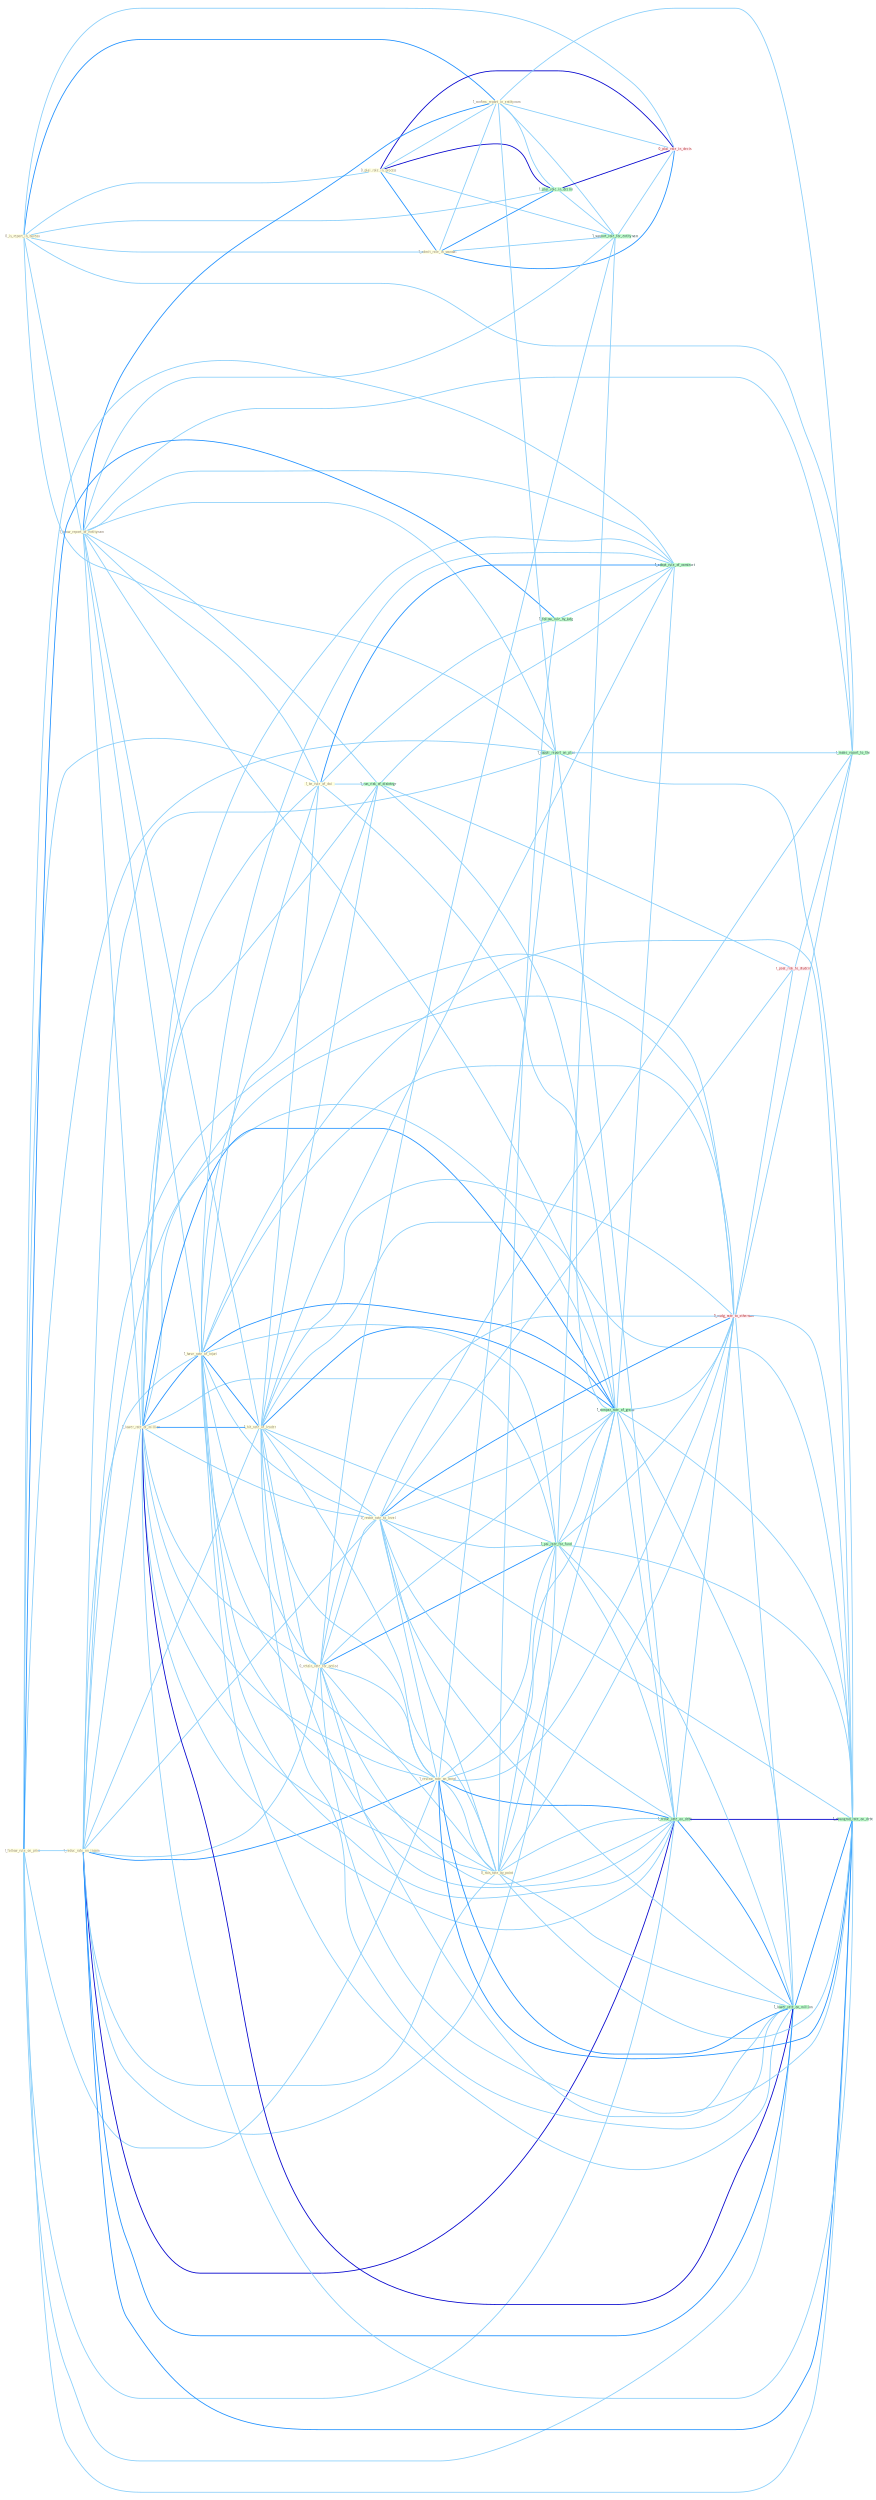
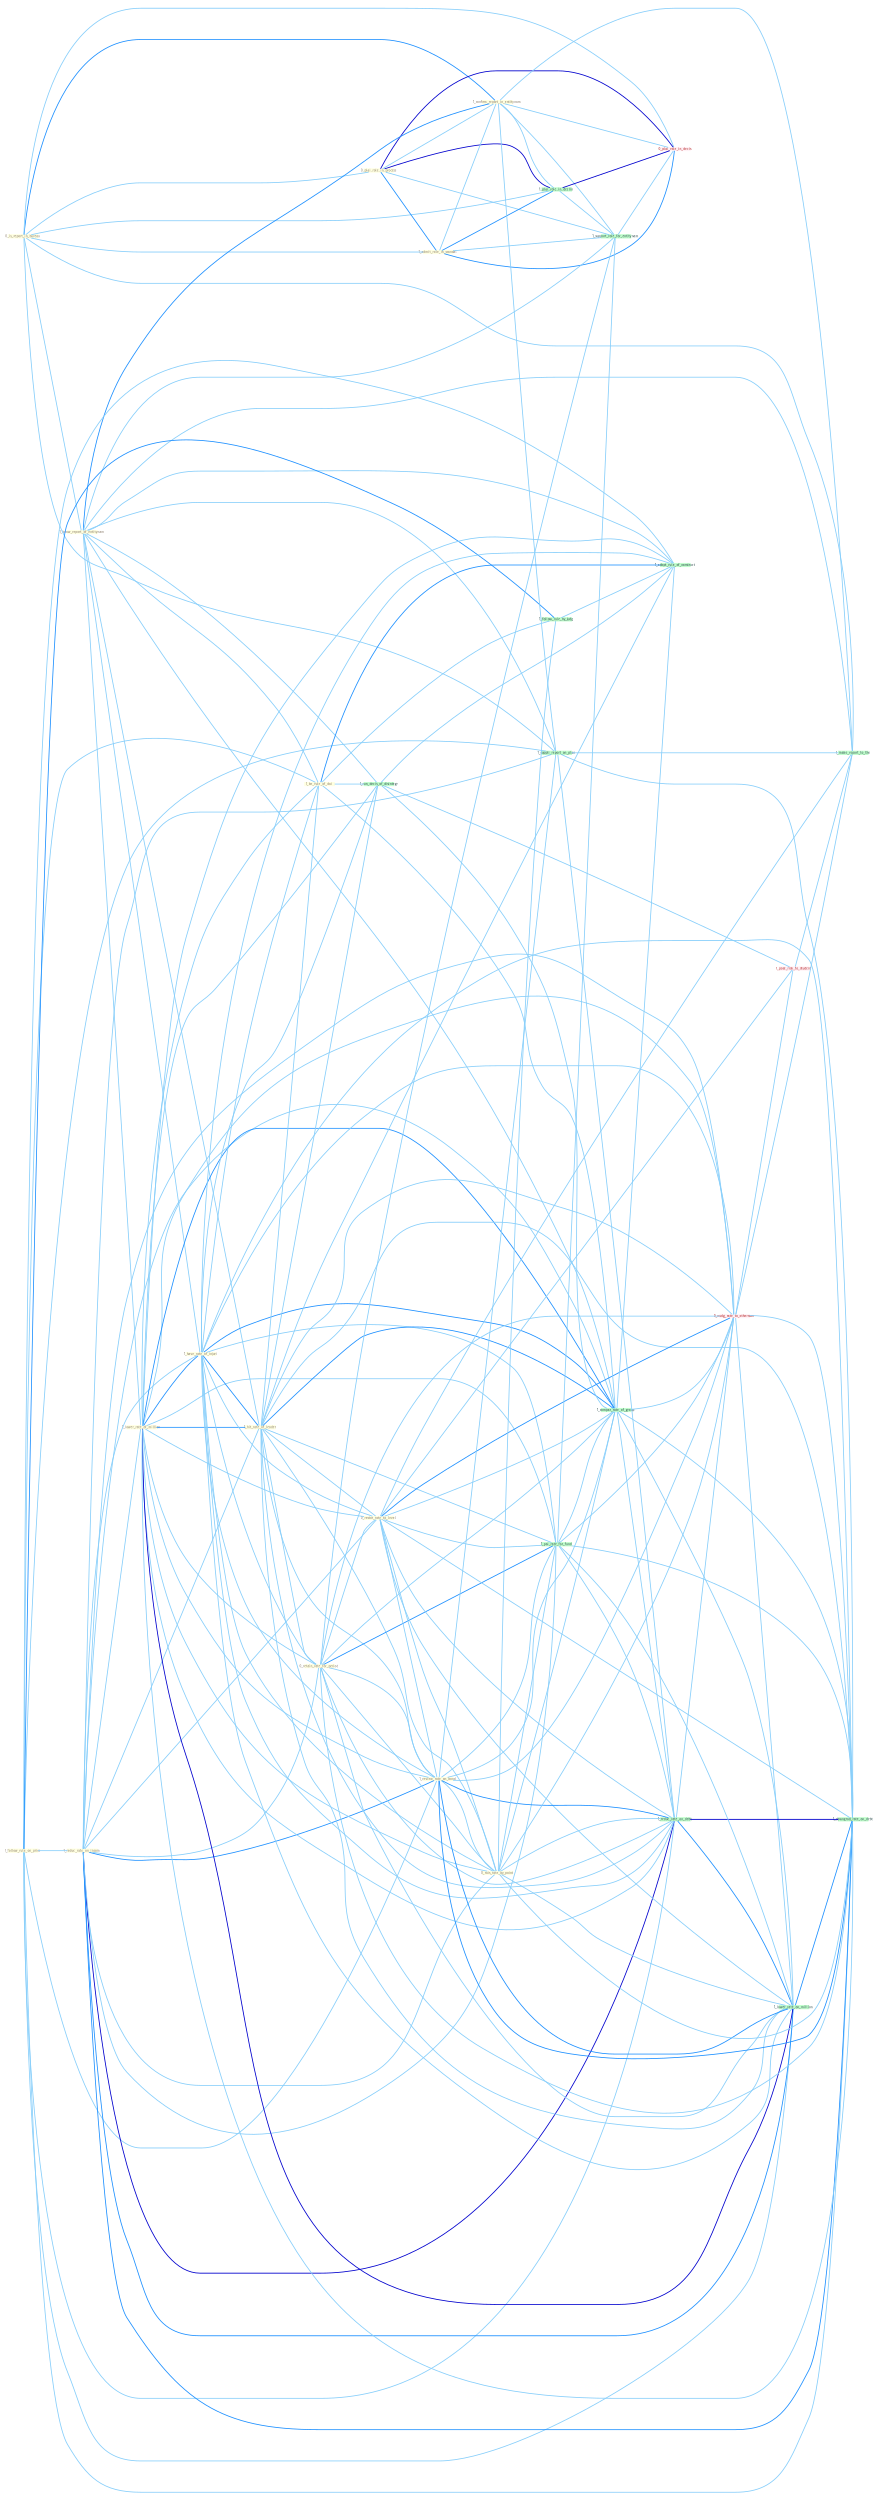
node "1_run_risk_of_disintegr": label "1_run_risk_of_disintegr" -> "1_run_decis_of_disintegr"
